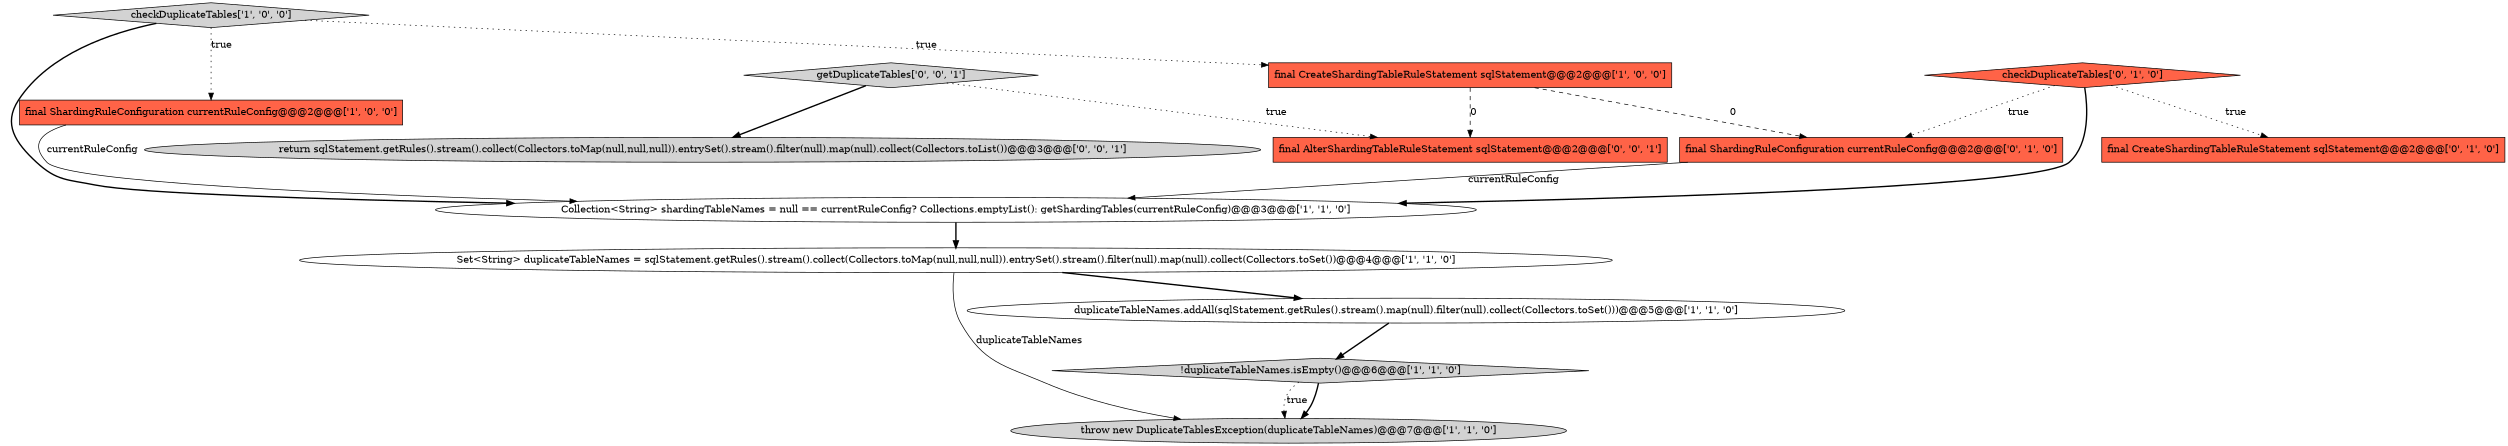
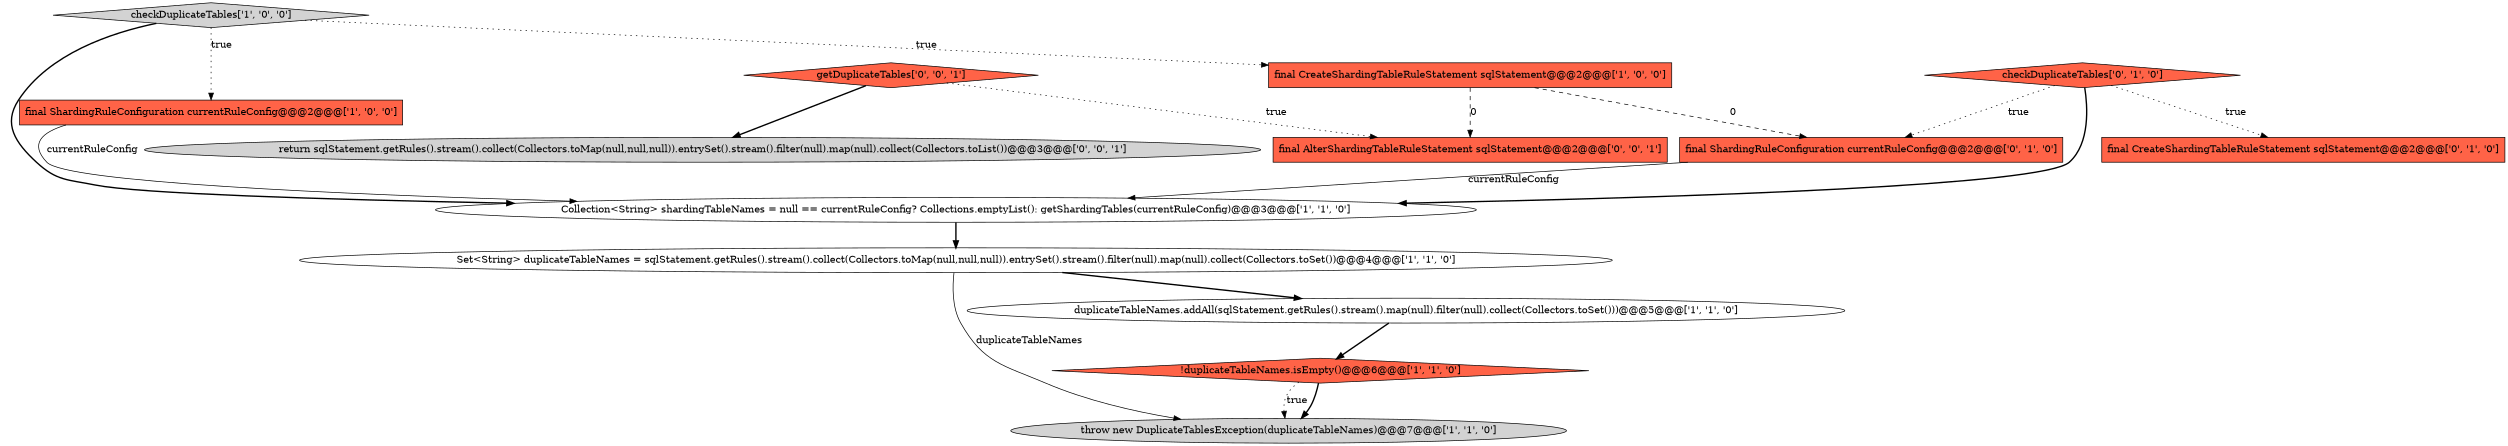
node "getDuplicateTables['0', '0', '1']": fillcolor lightgray -> tomato
node "!duplicateTableNames.isEmpty()@@@6@@@['1', '1', '0']": fillcolor lightgray -> tomato
